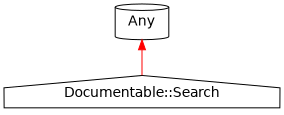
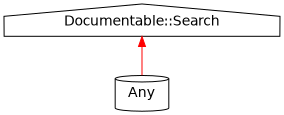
edge "Documentable::Search" -> "Any": reversed
